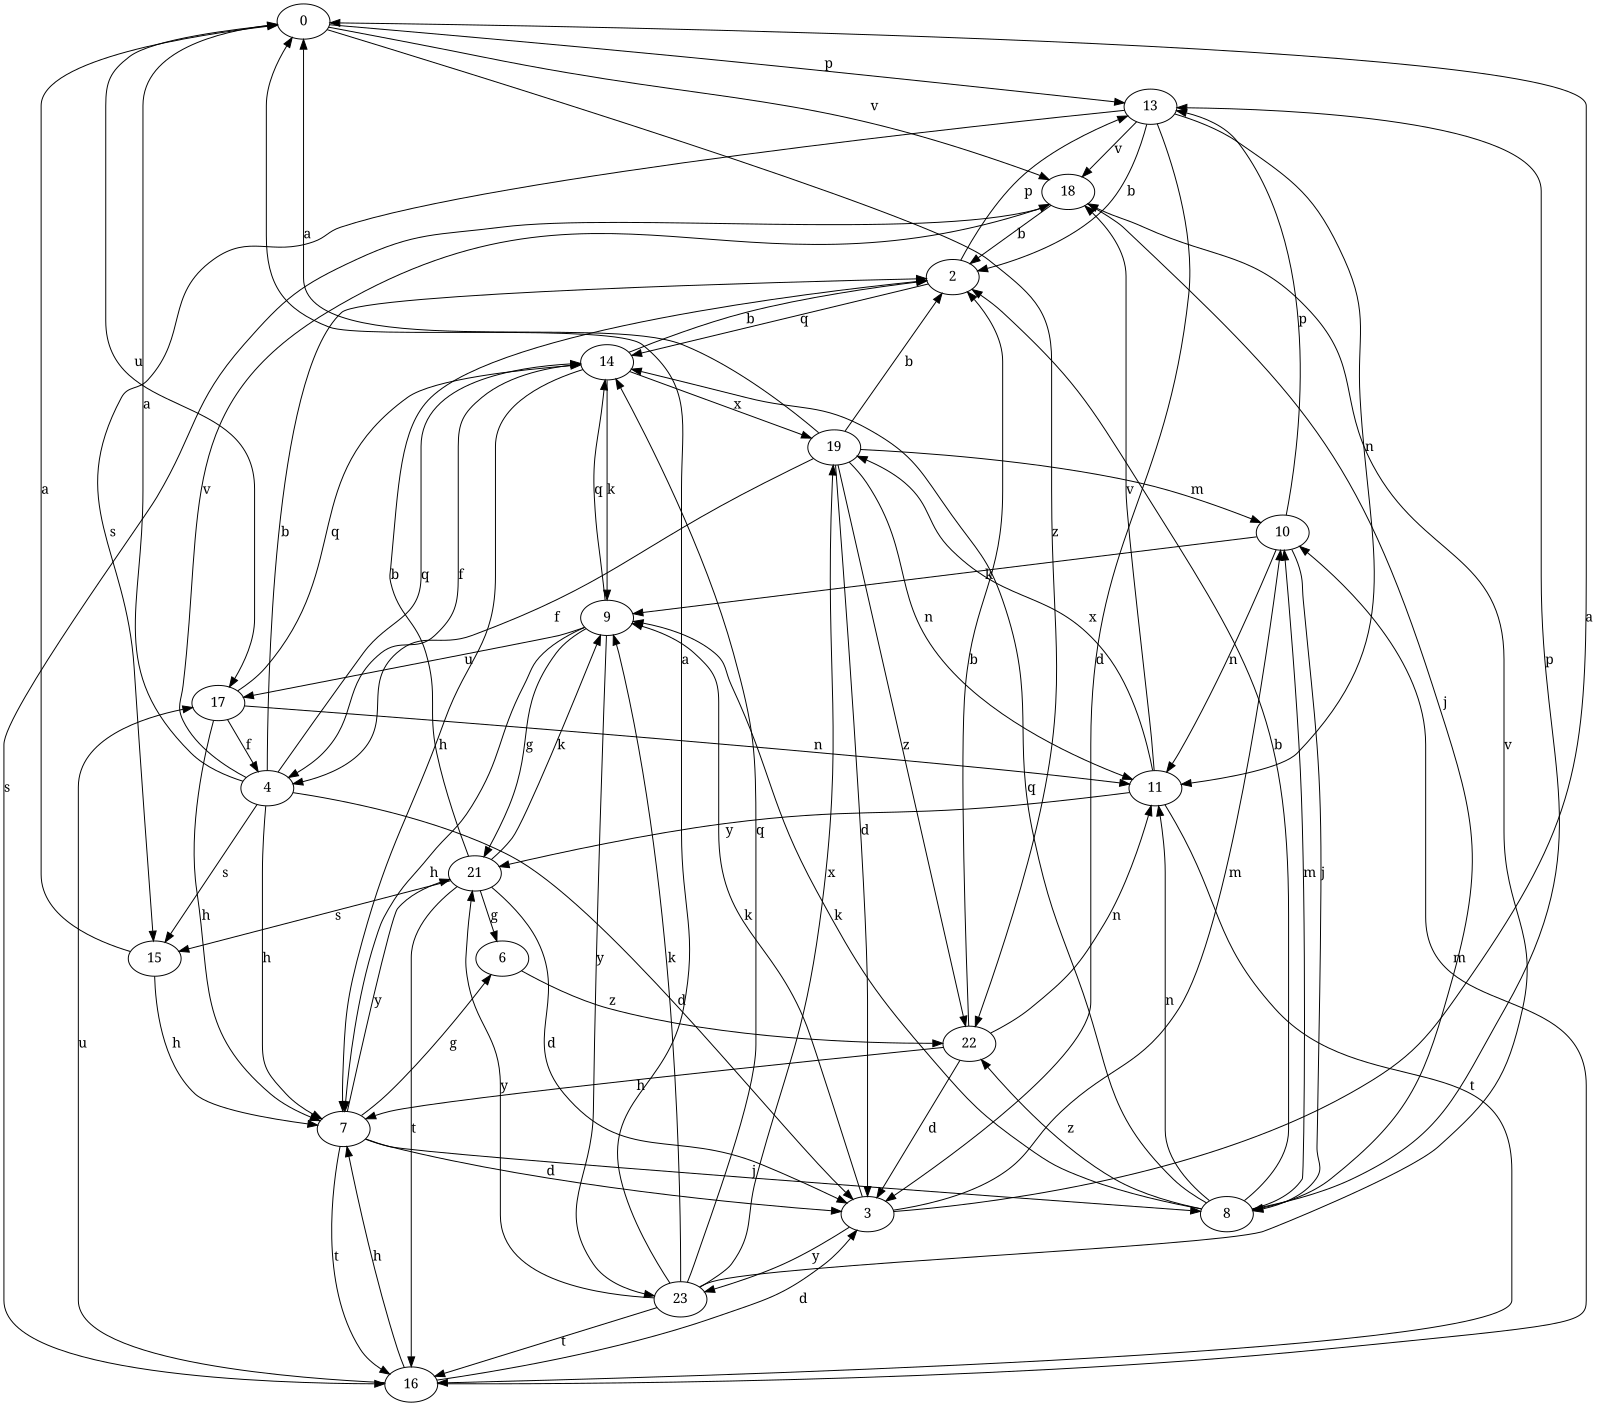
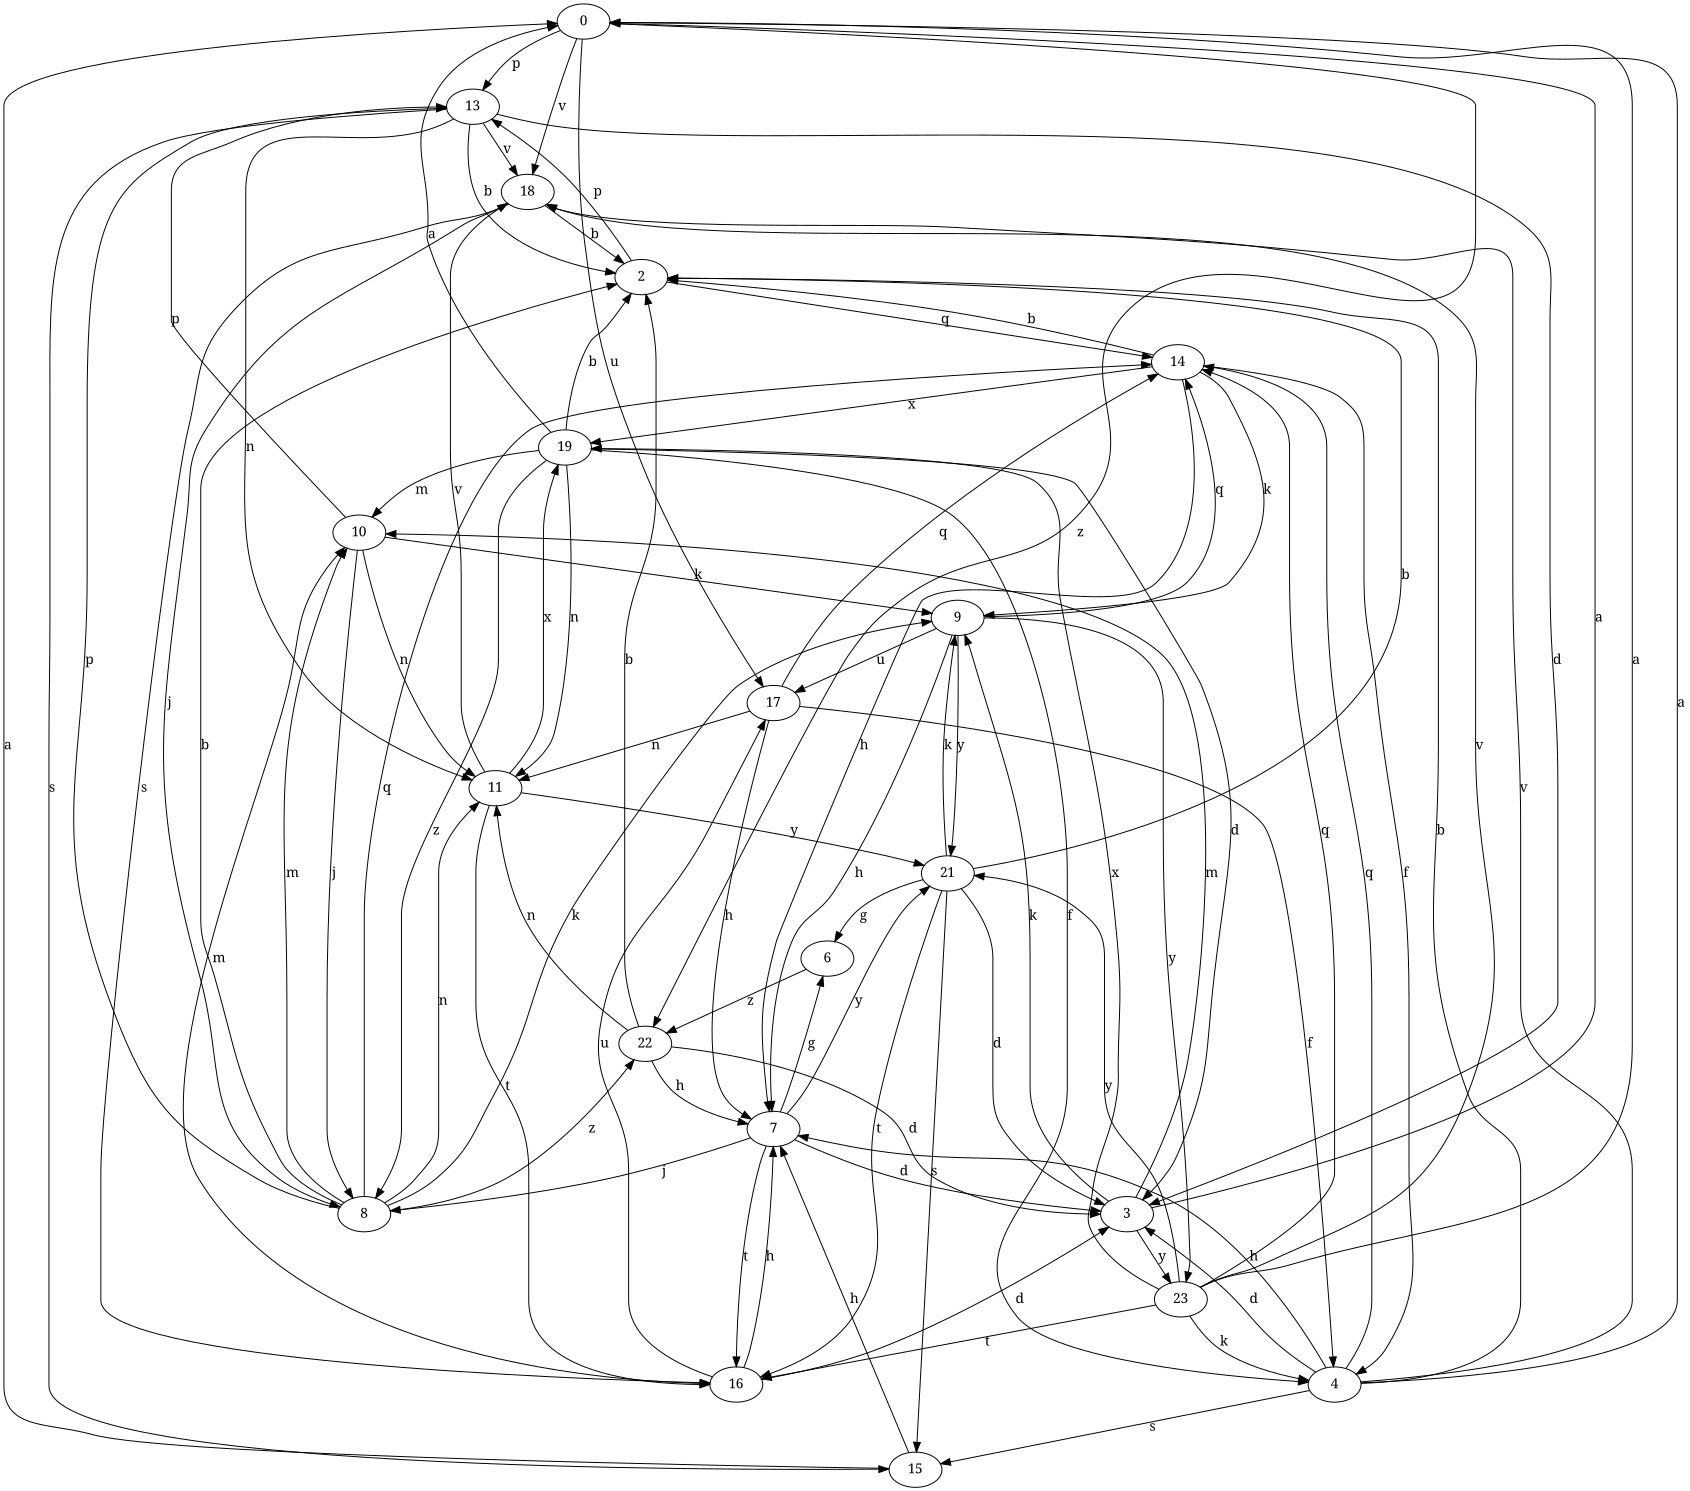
edge "19" -> "22": now "19" -> "8"
edge "9" -> "21": label "g" -> "y"
edge "23" -> "9": now "23" -> "4"
